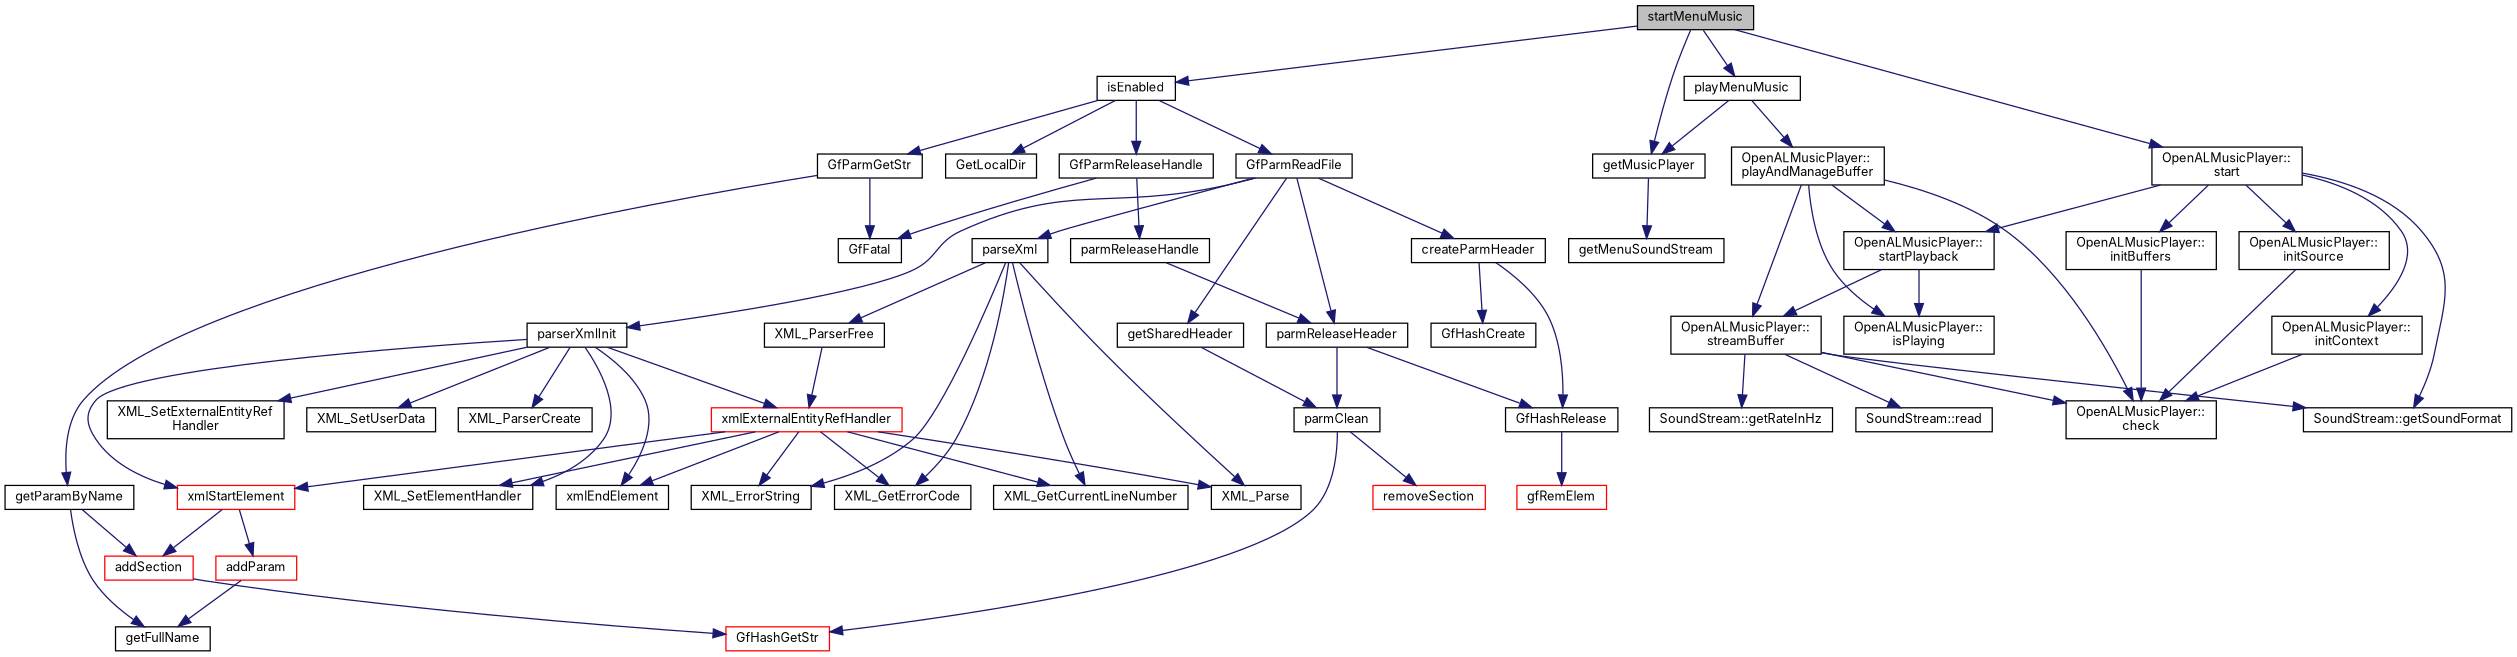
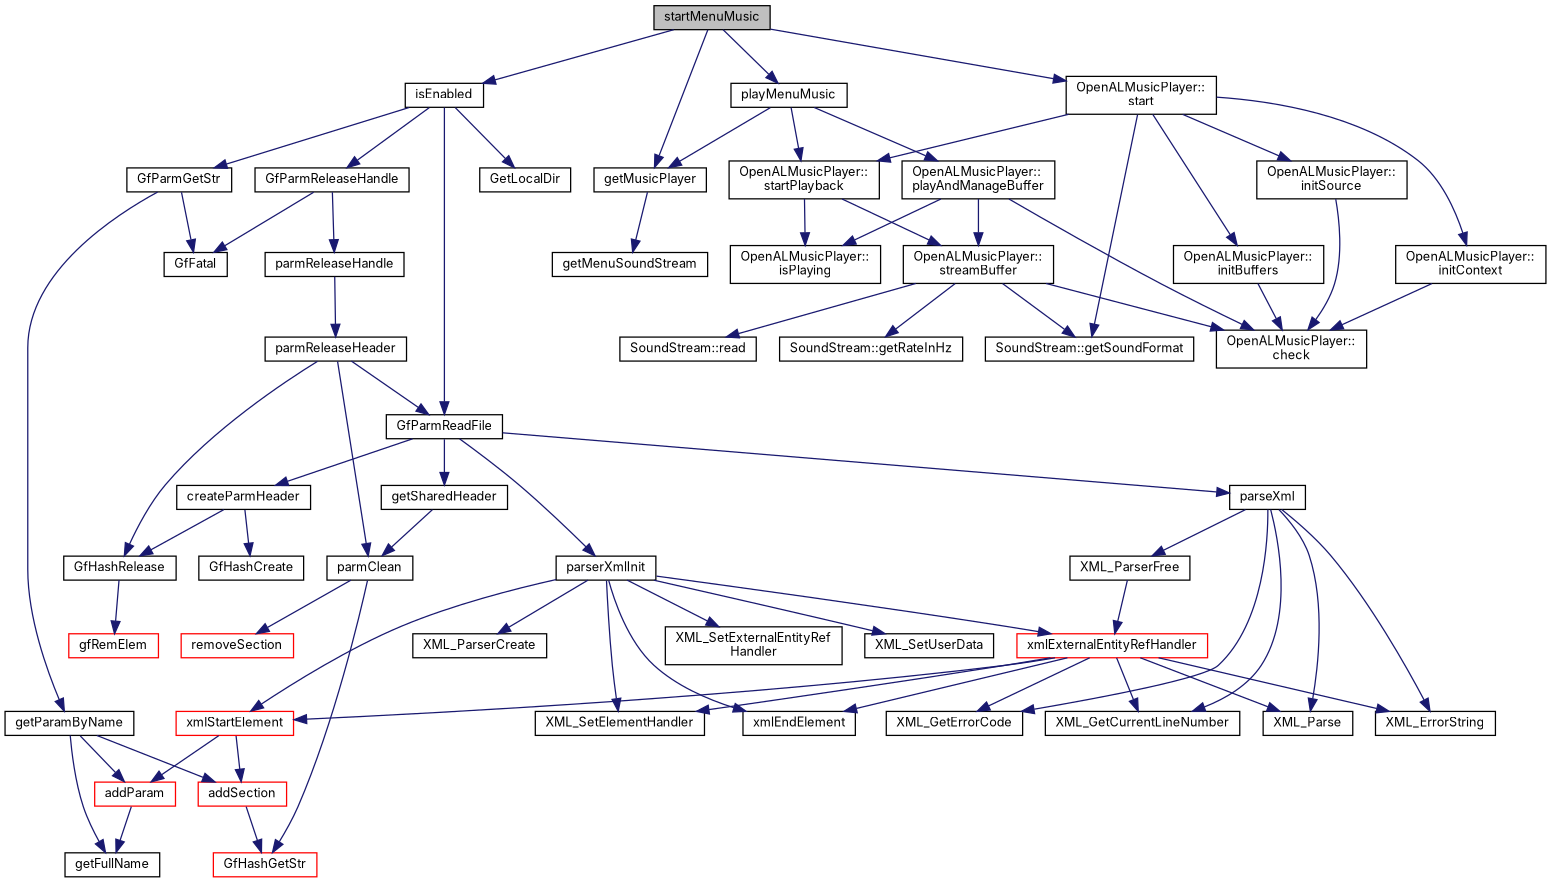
edge "OpenALMusicPlayer:: playAndManageBuffer" -> "OpenALMusicPlayer:: startPlayback": now "playMenuMusic" -> "OpenALMusicPlayer:: startPlayback"
edge "GfParmReadFile" -> "parmReleaseHeader": reversed
edge "getParamByName" -> "addParam": added
